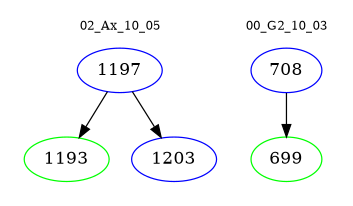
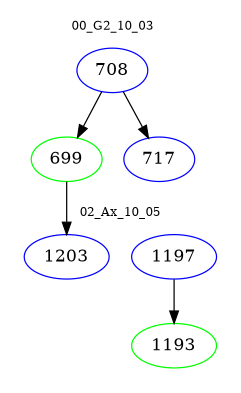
edge "1197" -> "1203": now "699" -> "1203"
node "717": added
